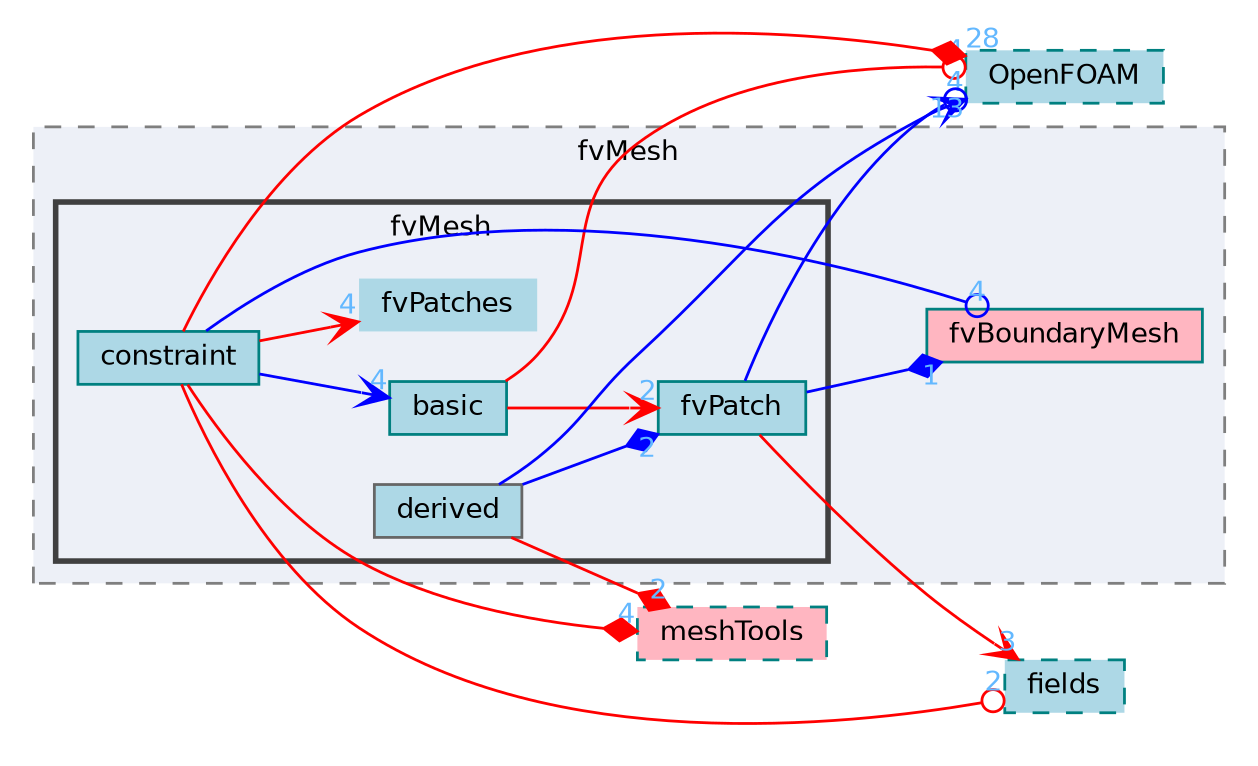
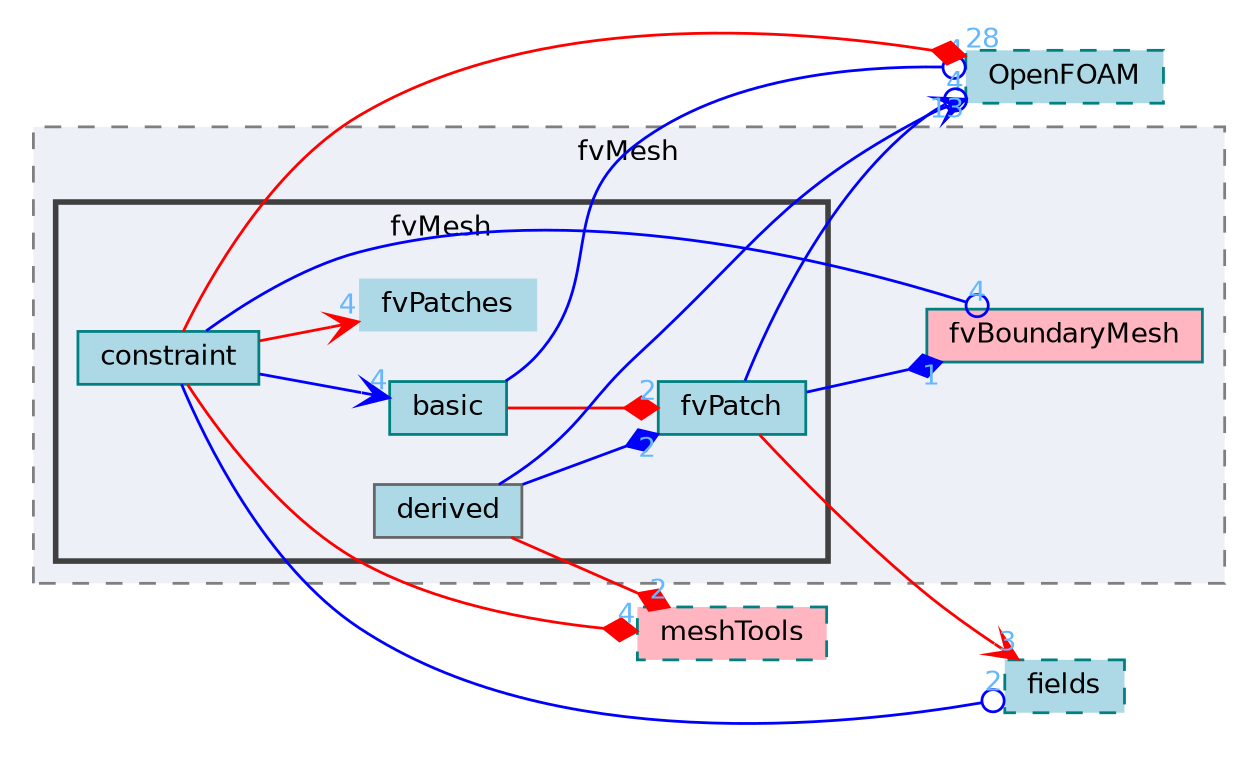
edge "basic" -> "OpenFOAM": color red -> blue
edge "basic" -> "fvPatch": arrowhead vee -> diamond
edge "constraint" -> "fields": color red -> blue
